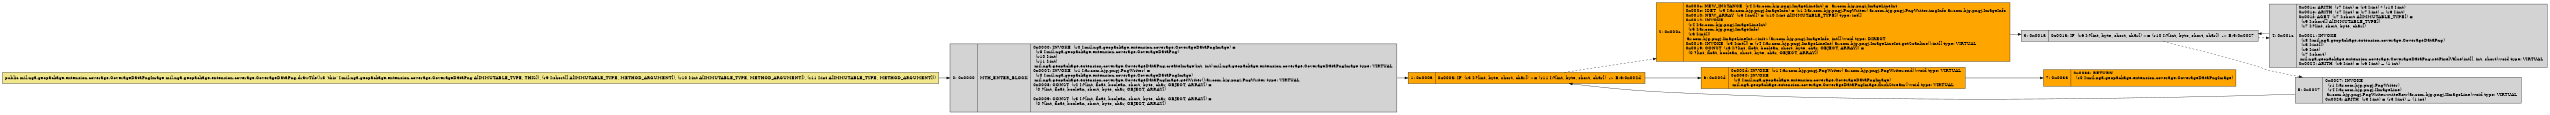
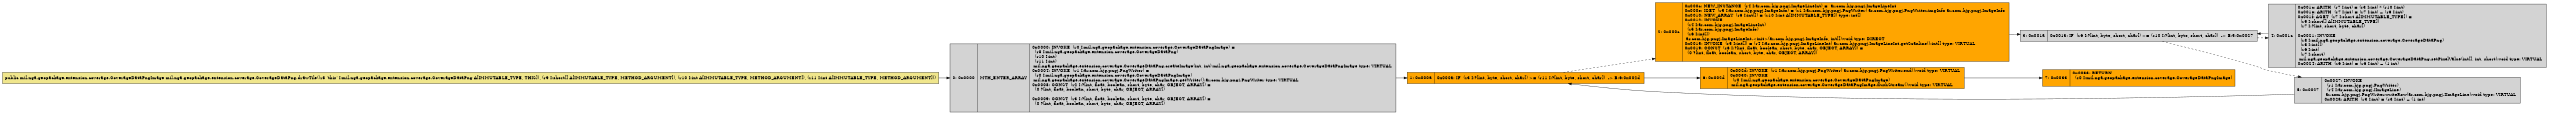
node "0: 0x0000": text "MTH_ENTER_BLOCK" -> "MTH_ENTER_ARRAY"
